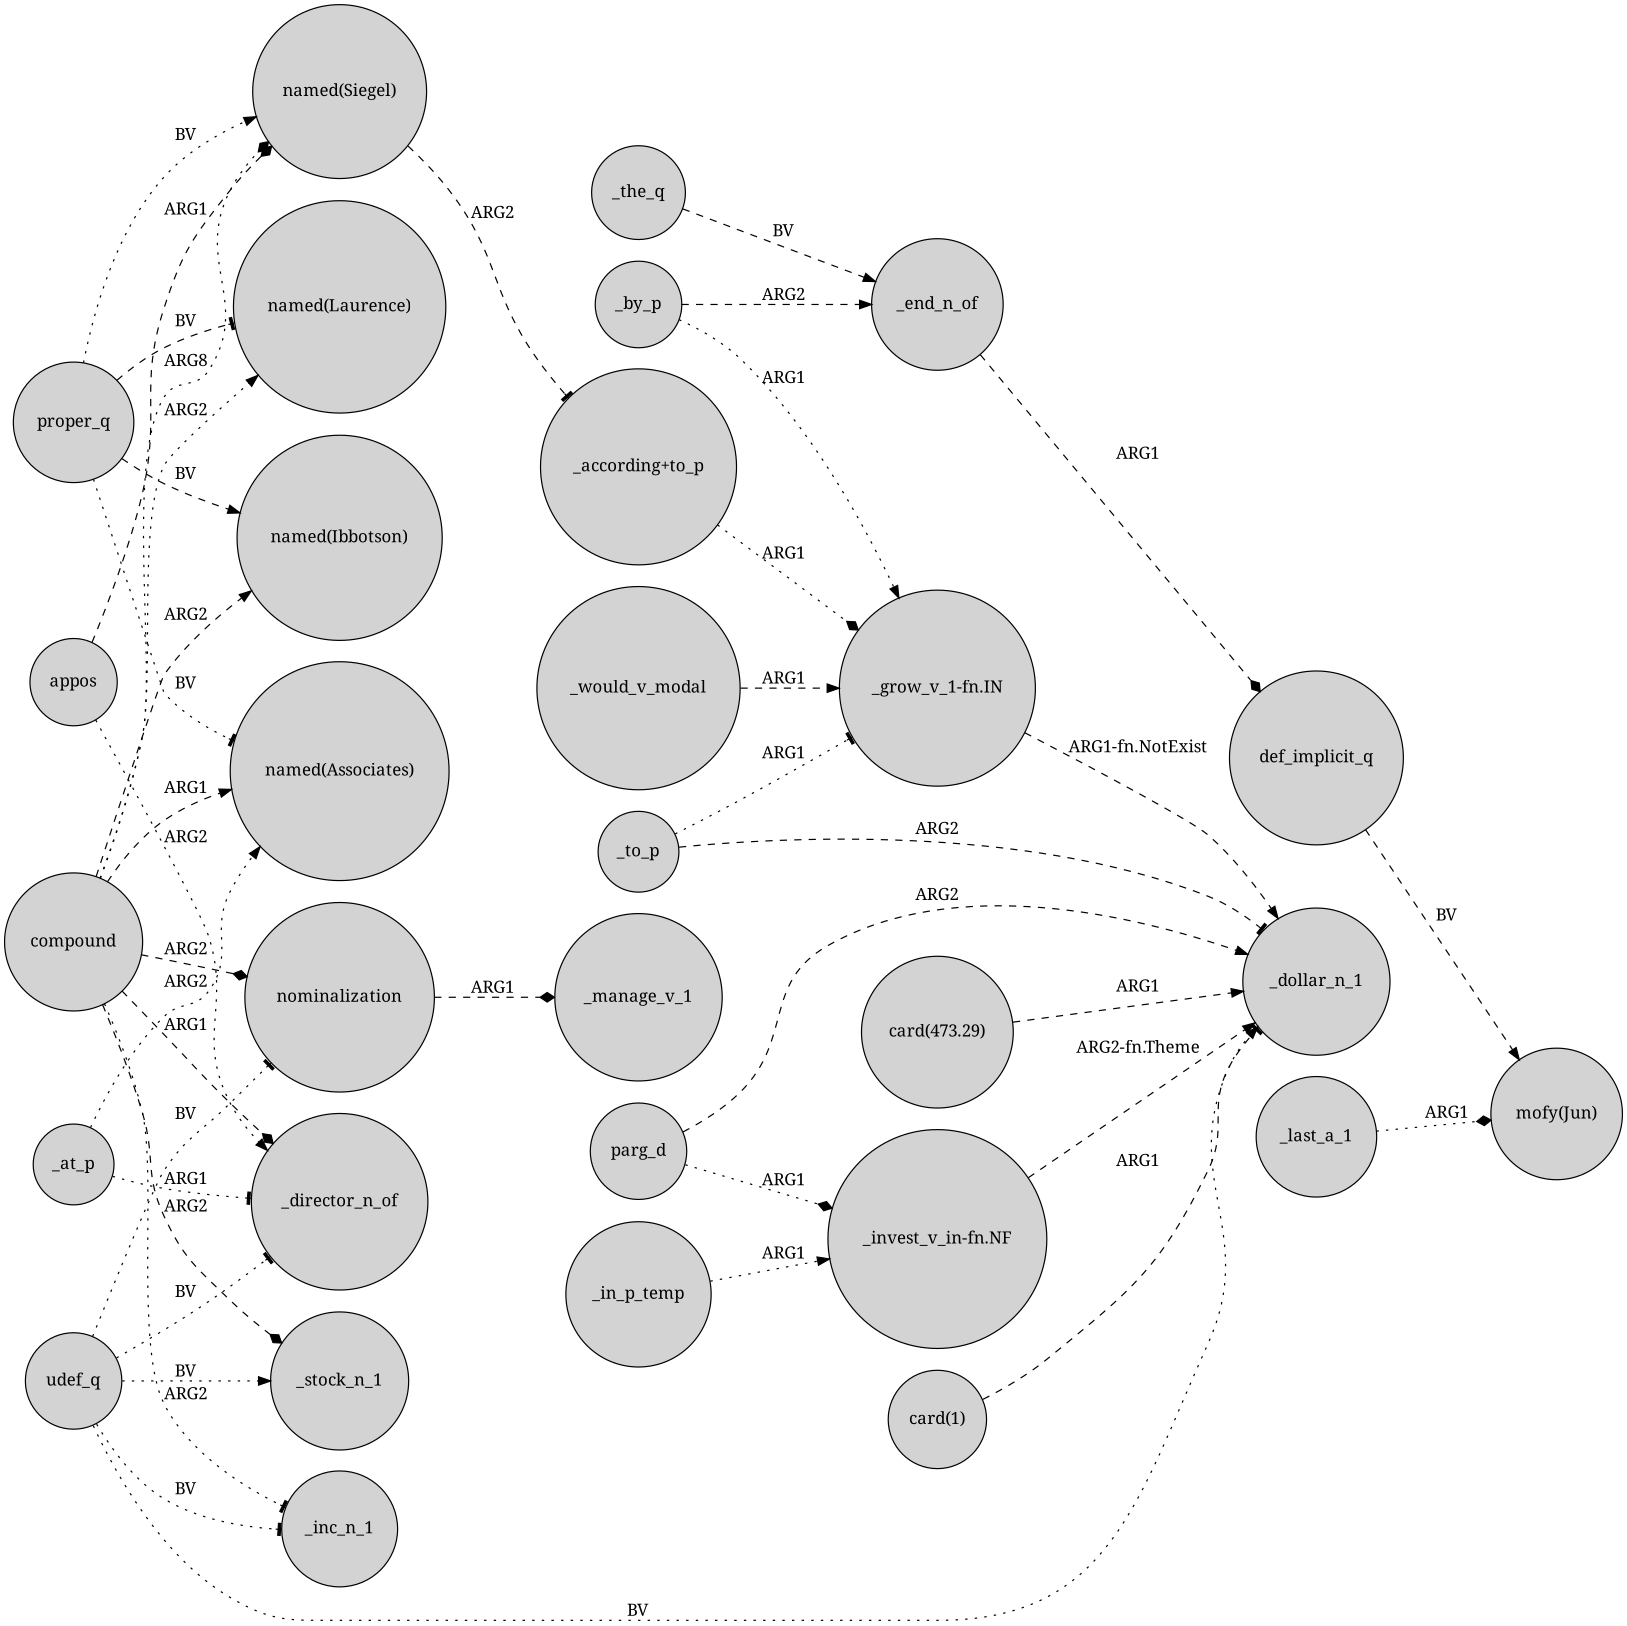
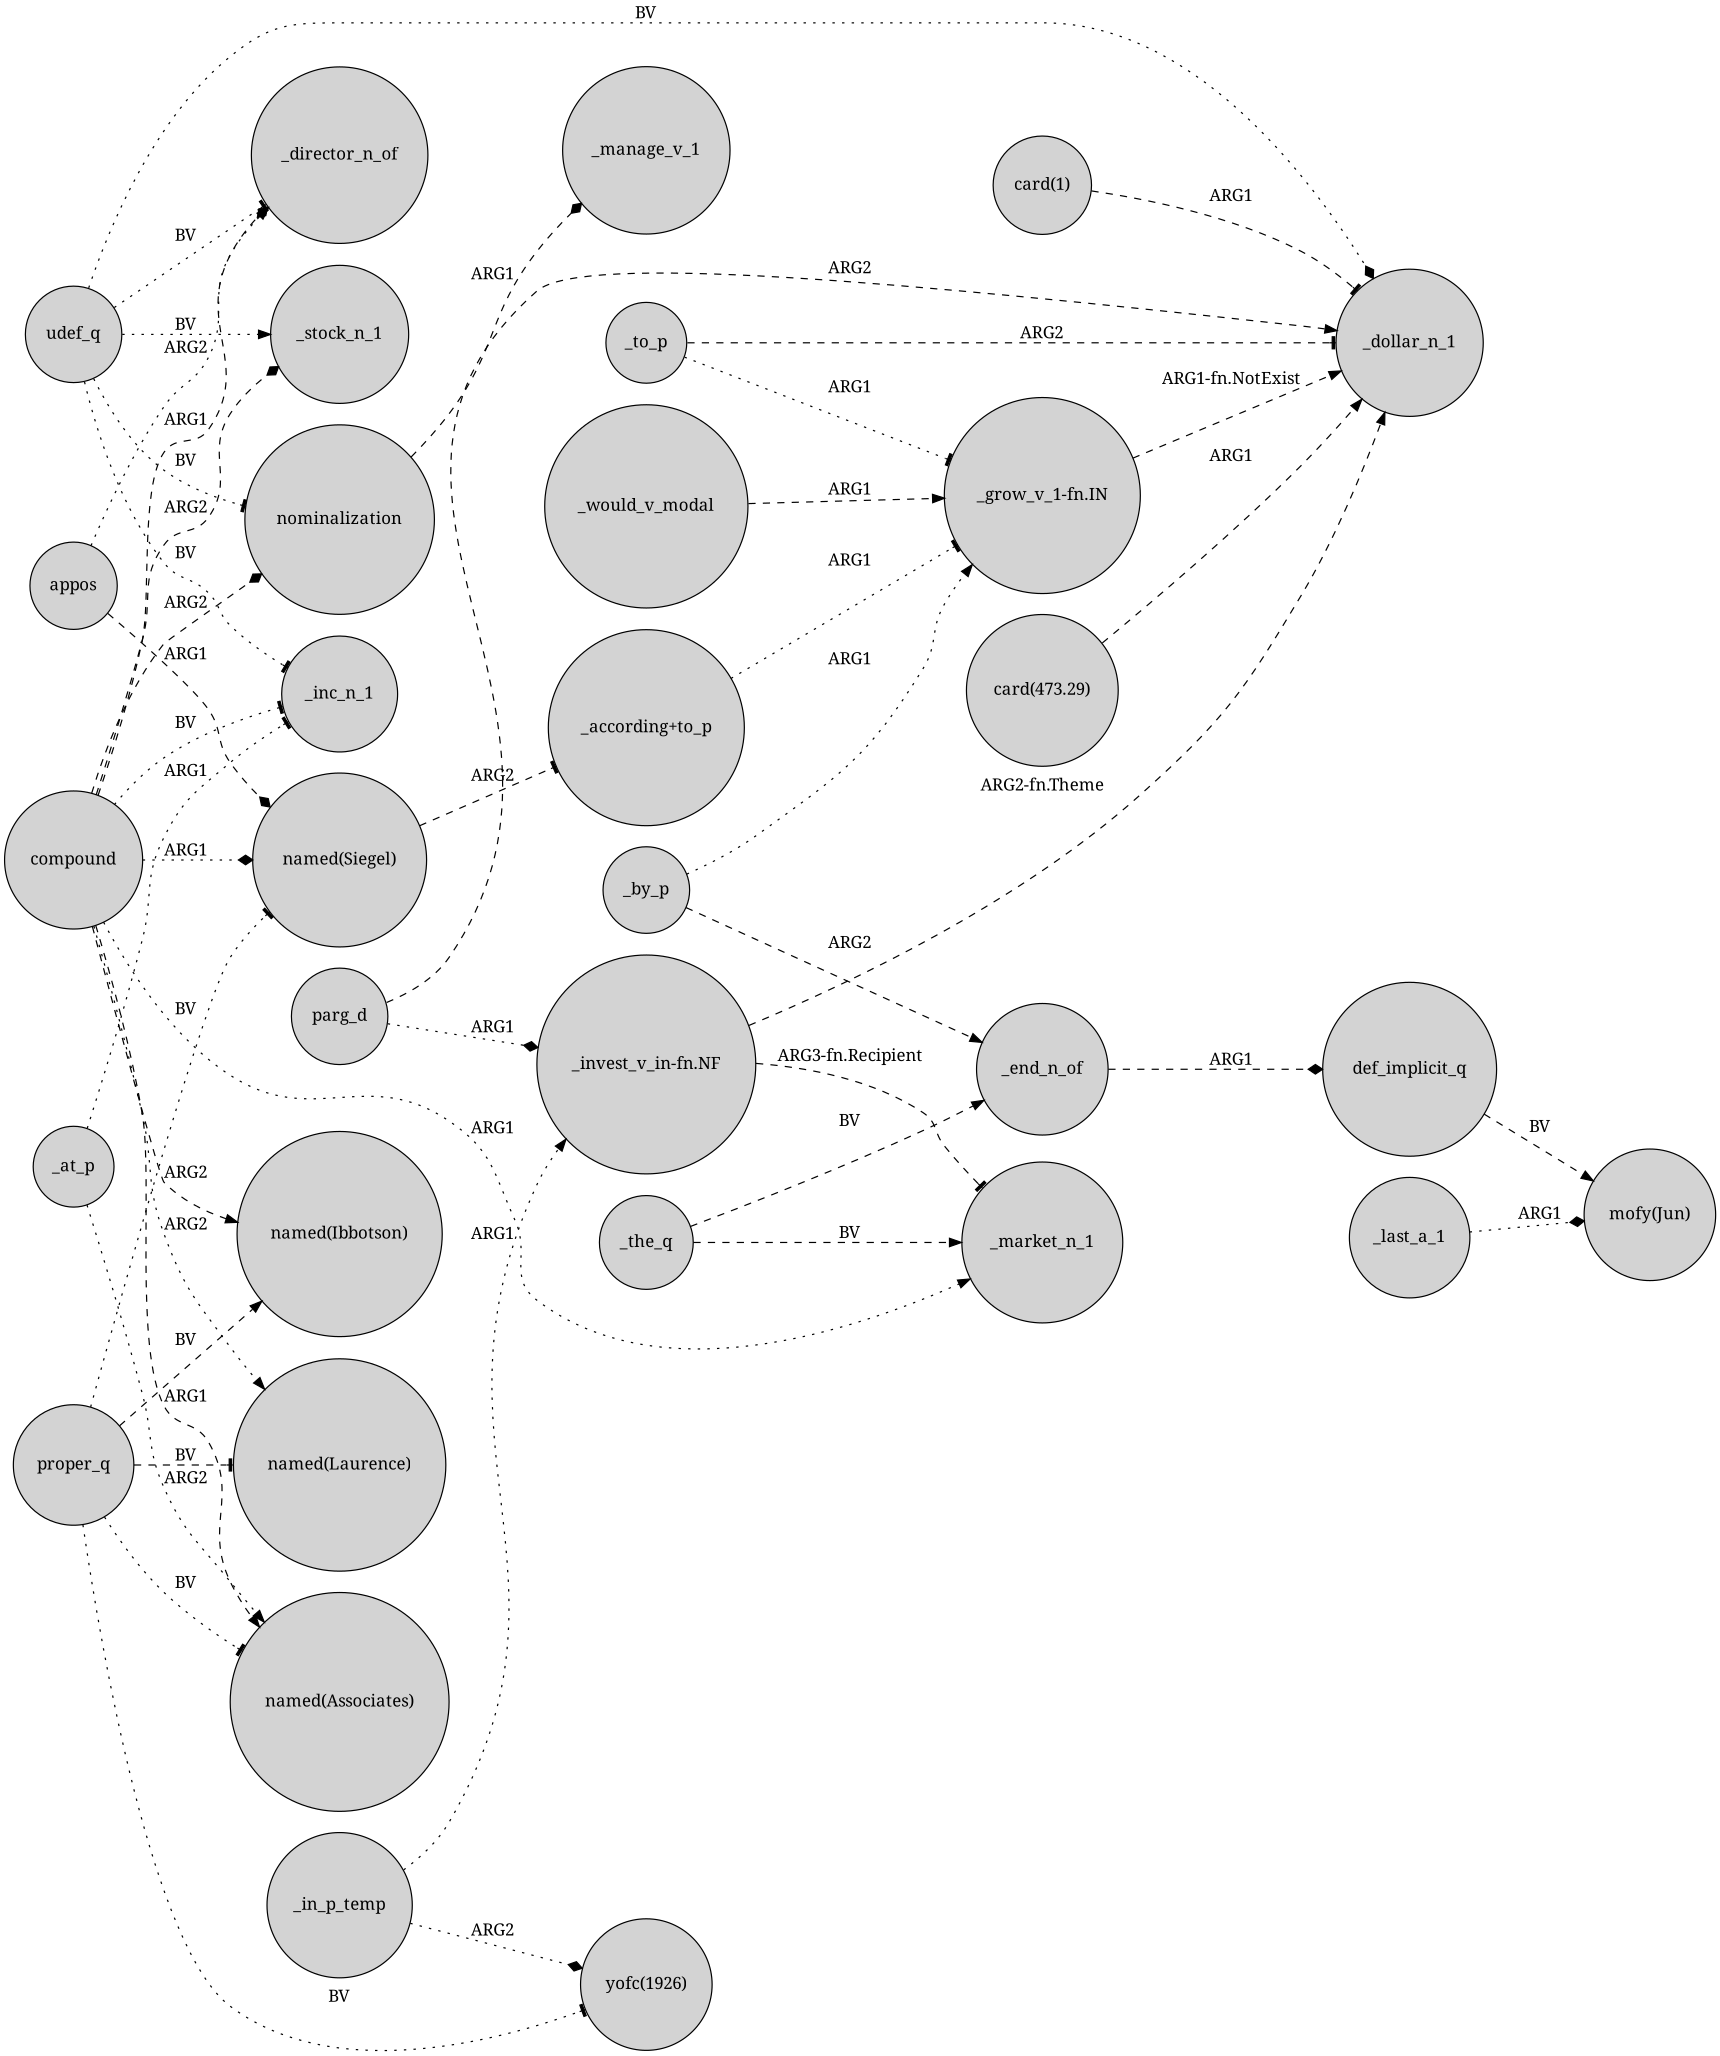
edge "proper_q" -> "named(Siegel)": arrowhead normal -> tee
edge "compound" -> "named(Siegel)": label "ARG8" -> "ARG1"
edge "_according+to_p" -> "_grow_v_1-fn.IN": arrowhead diamond -> tee
edge "_at_p" -> "_director_n_of": now "_at_p" -> "_inc_n_1"
node "_market_n_1": added
edge "compound" -> "_inc_n_1": label "ARG2" -> "BV"
edge "udef_q" -> "_dollar_n_1": arrowhead normal -> diamond
node "yofc(1926)": added
